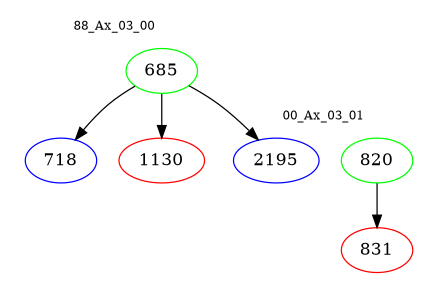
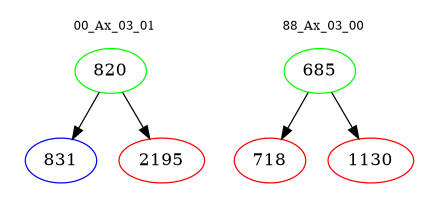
edge "685" -> "2195": now "820" -> "2195"
node "718": color blue -> red
node "2195": color blue -> red
node "831": color red -> blue
